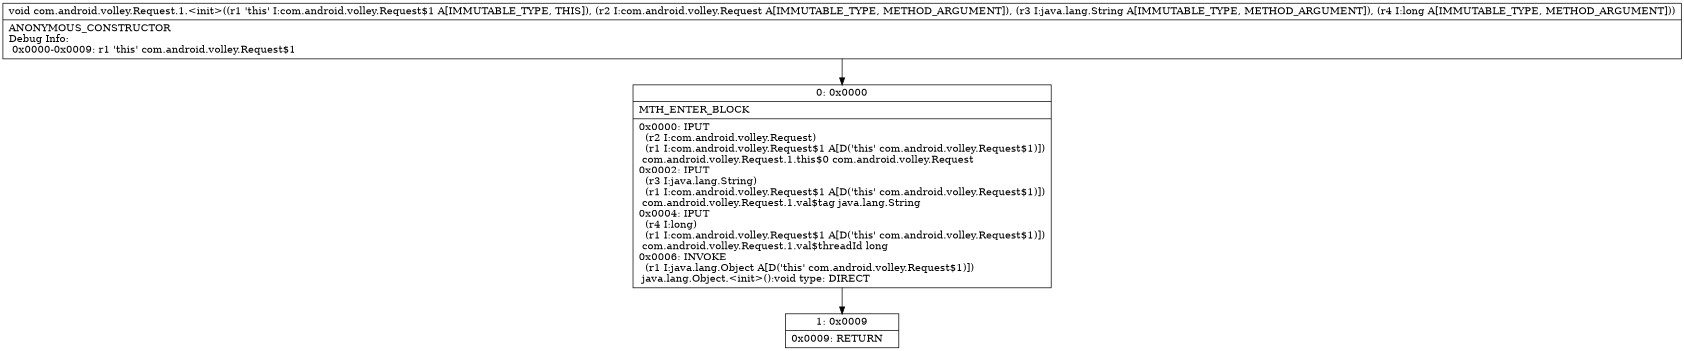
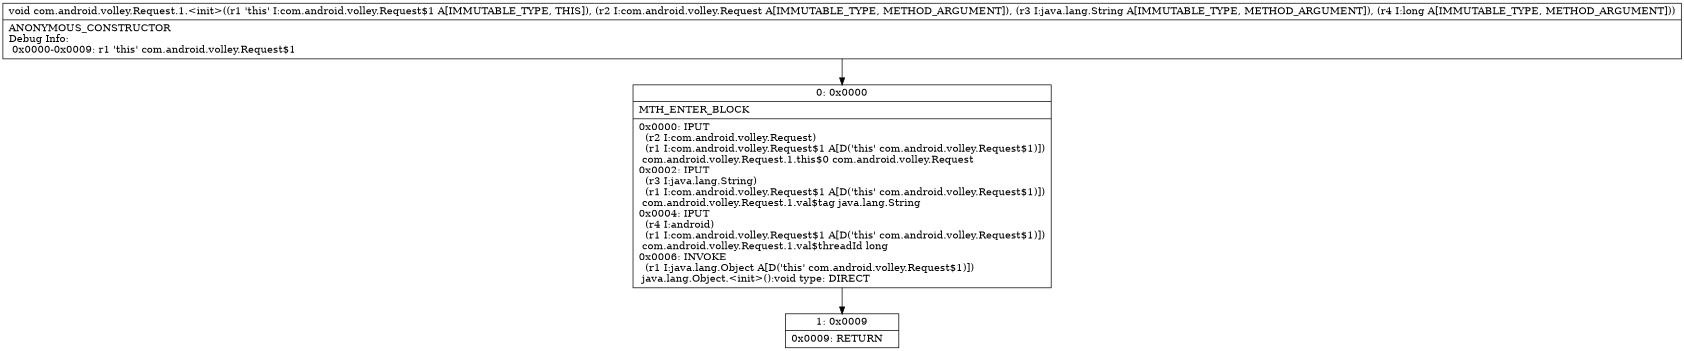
node "0: 0x0000": text "(r4 I:long)" -> "(r4 I:android)"
